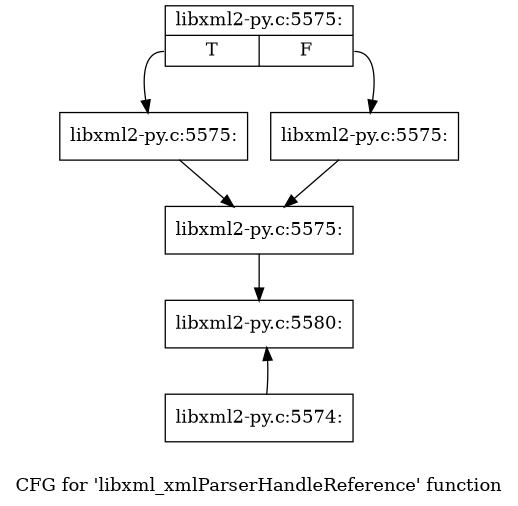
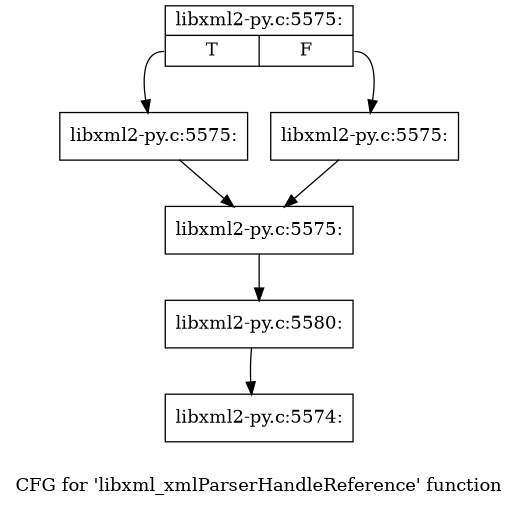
edge "libxml2-py.c:5574:" -> "libxml2-py.c:5580:": reversed
